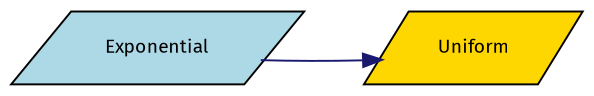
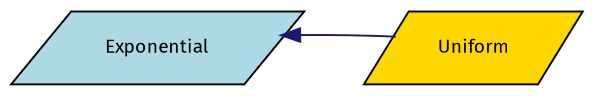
edge "Exponential" -> "Uniform": reversed
